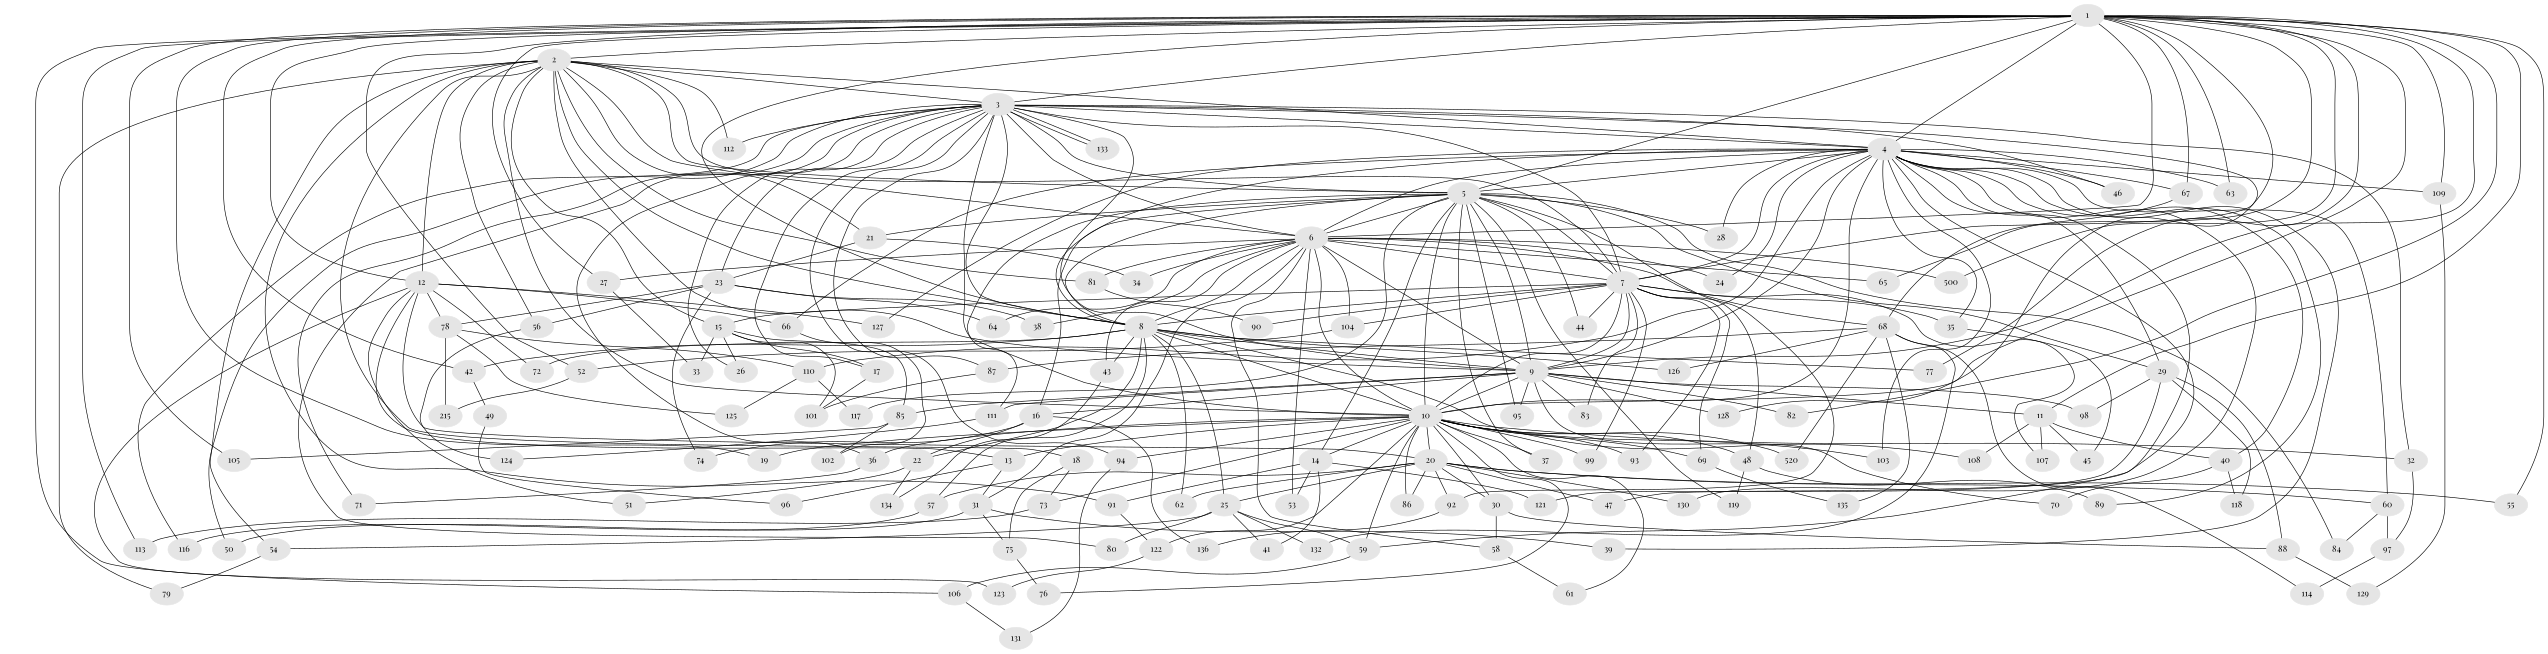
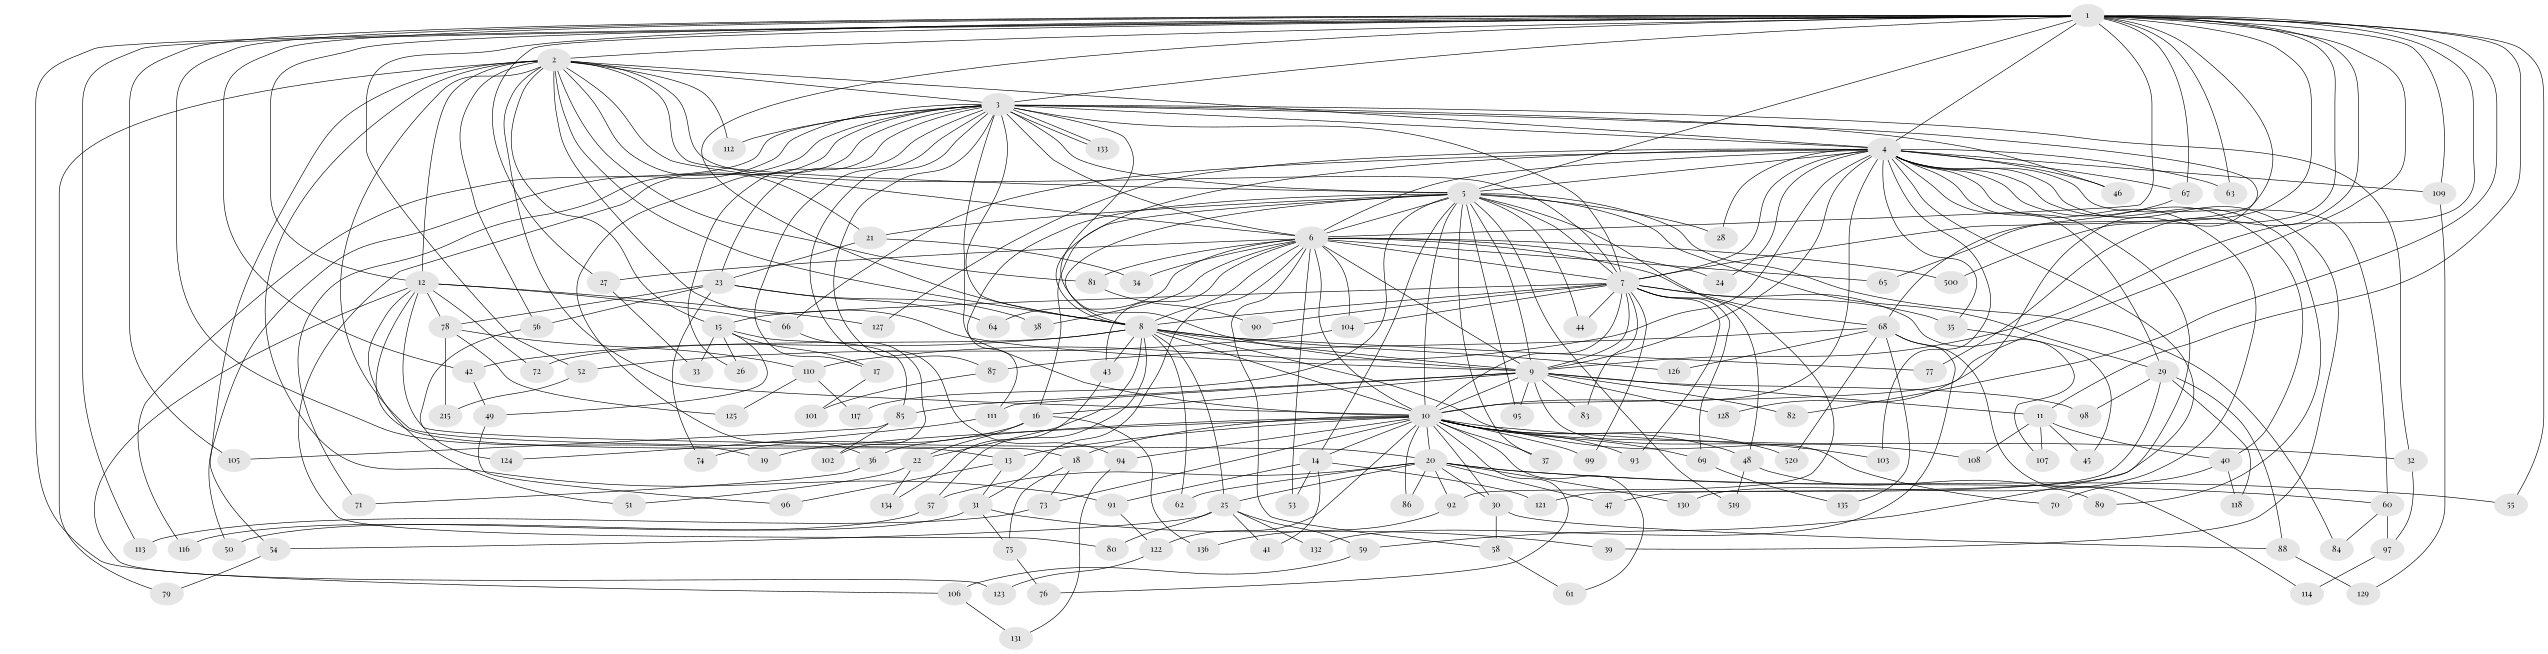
edge "15" -- "101": now "15" -- "49"
edge "10" -- "59": now "10" -- "18"
node "119": label "119" -> "519"
